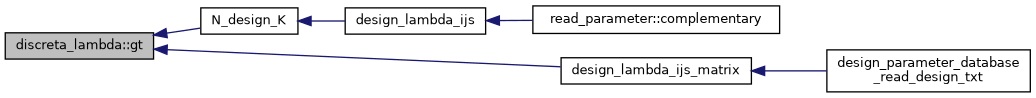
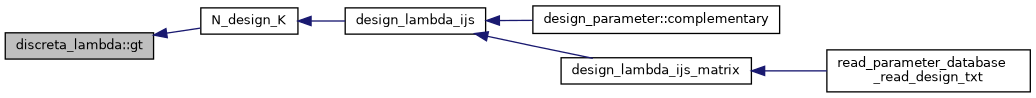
node "read_parameter::complementary": label "read_parameter::complementary" -> "design_parameter::complementary"
edge "design_lambda_ijs_matrix" -> "discreta_lambda::gt": now "design_lambda_ijs_matrix" -> "design_lambda_ijs"
node "design_parameter_database _read_design_txt": label "design_parameter_database _read_design_txt" -> "read_parameter_database _read_design_txt"
